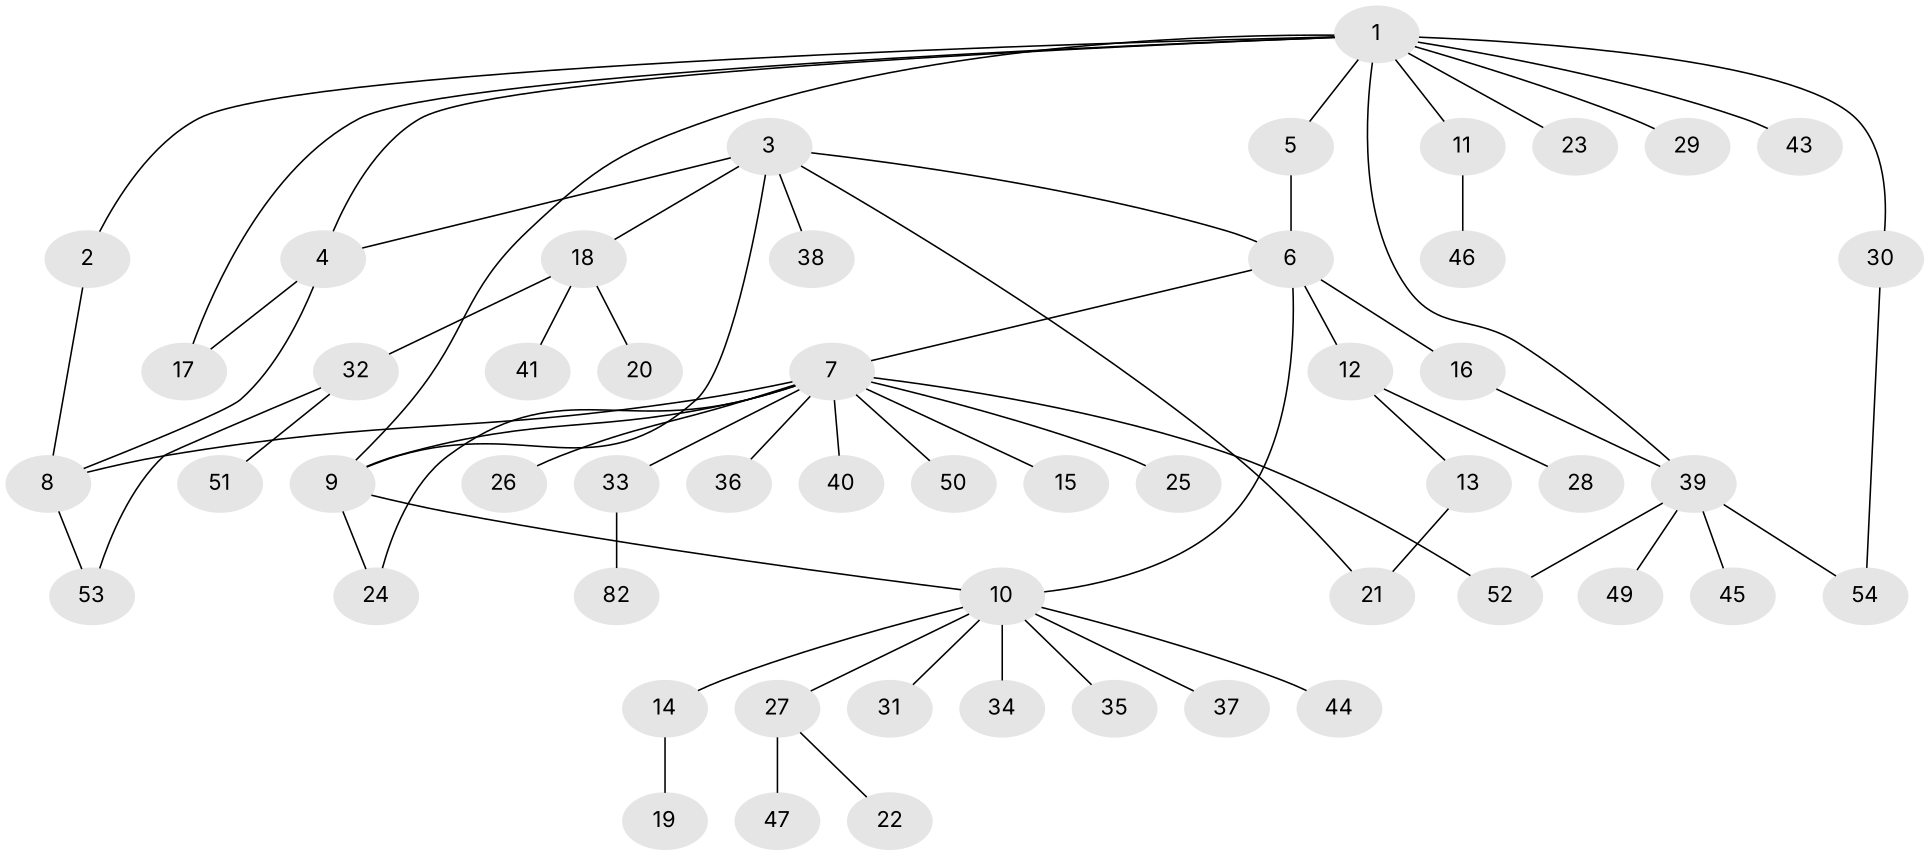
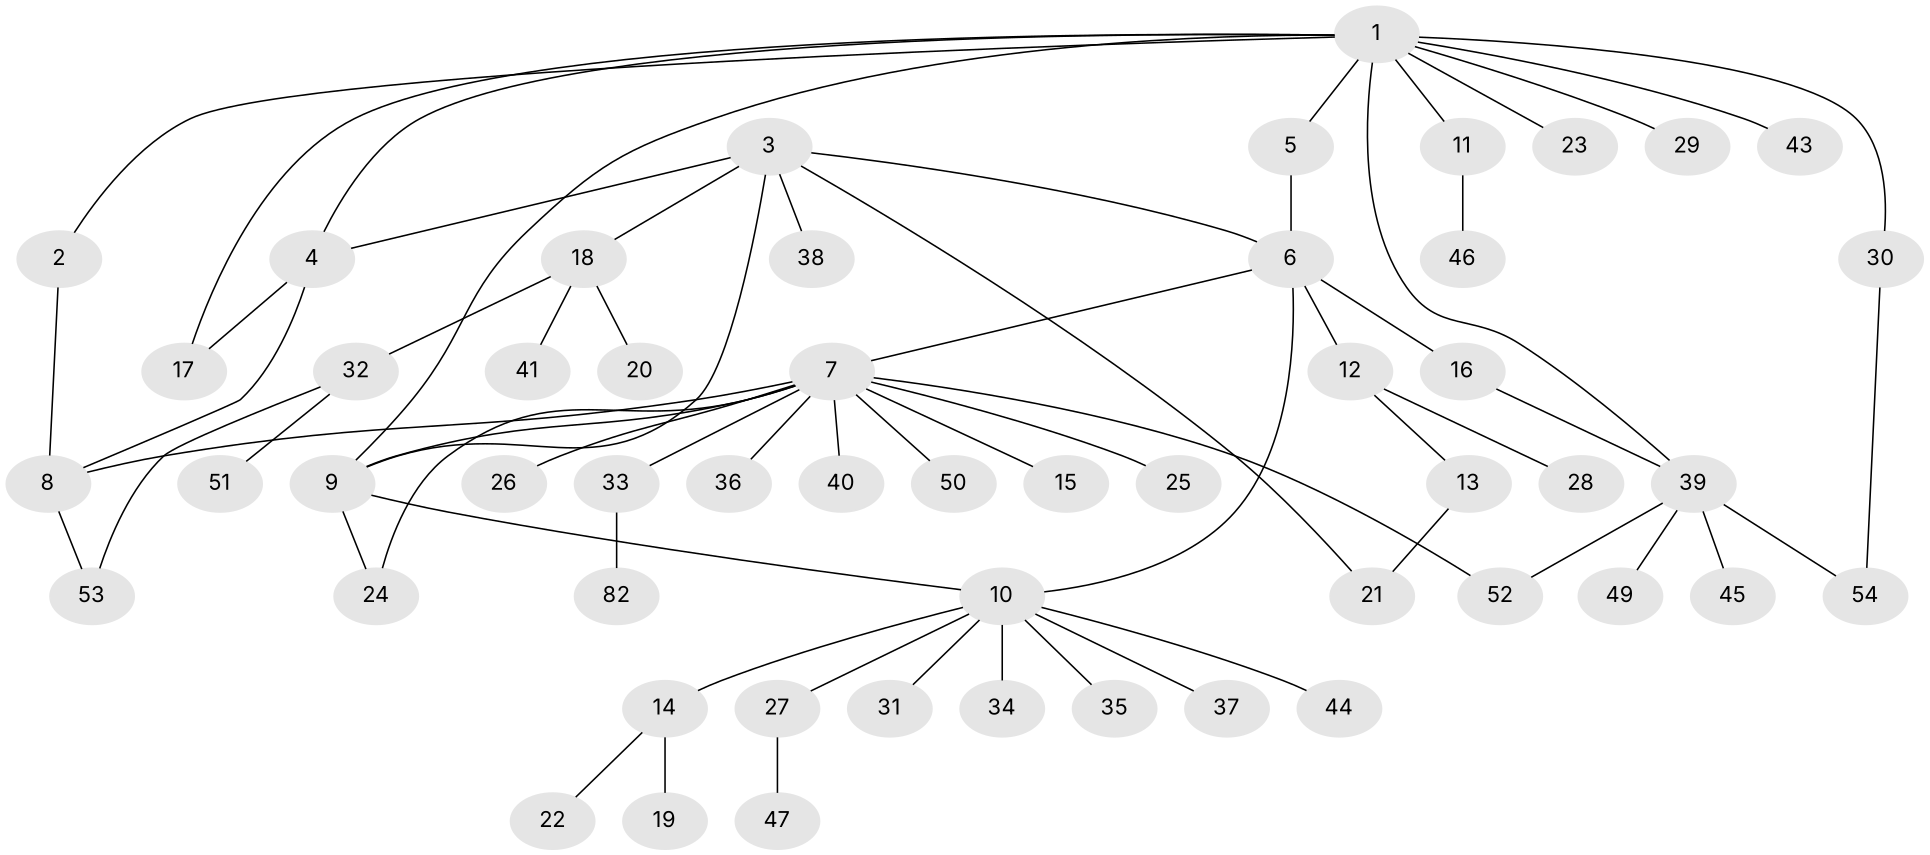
edge "27" -- "22": now "14" -- "22"
